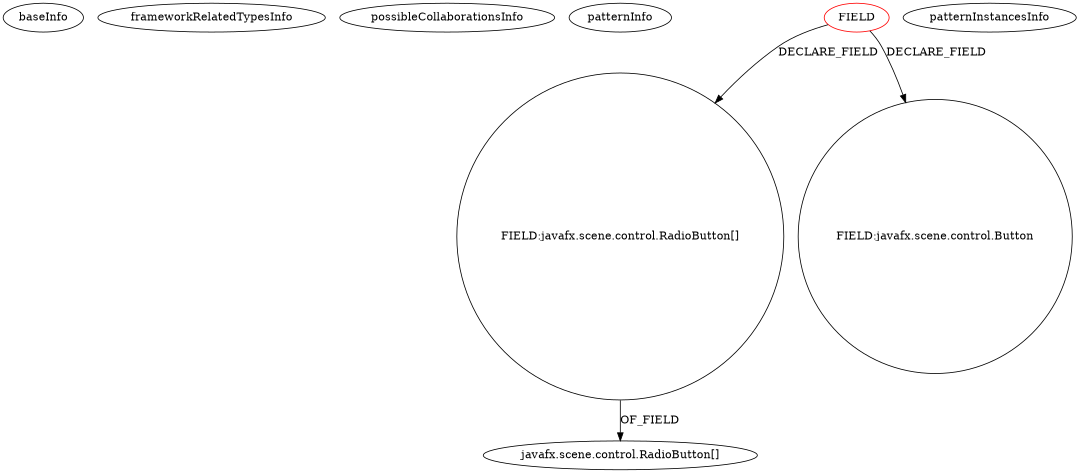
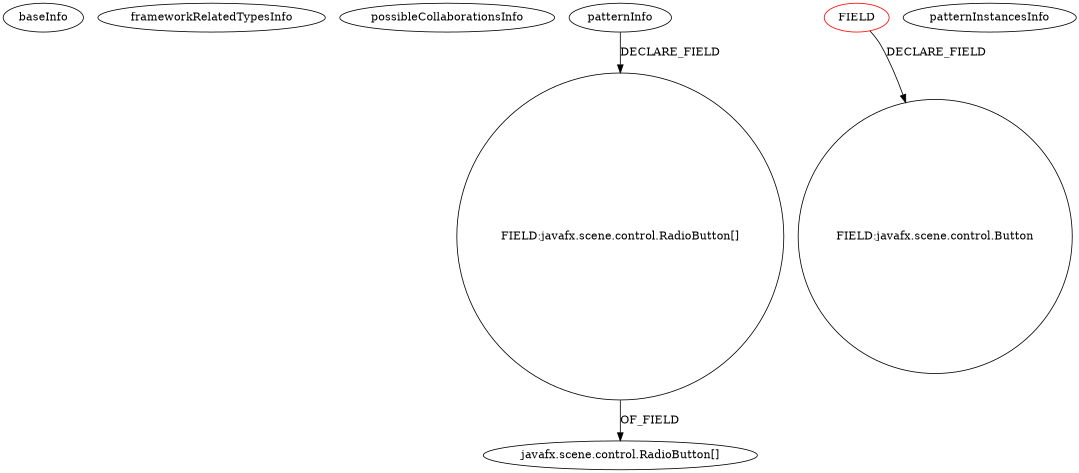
edge "FIELD" -> "FIELD:javafx.scene.control.RadioButton[]": now "patternInfo" -> "FIELD:javafx.scene.control.RadioButton[]"
